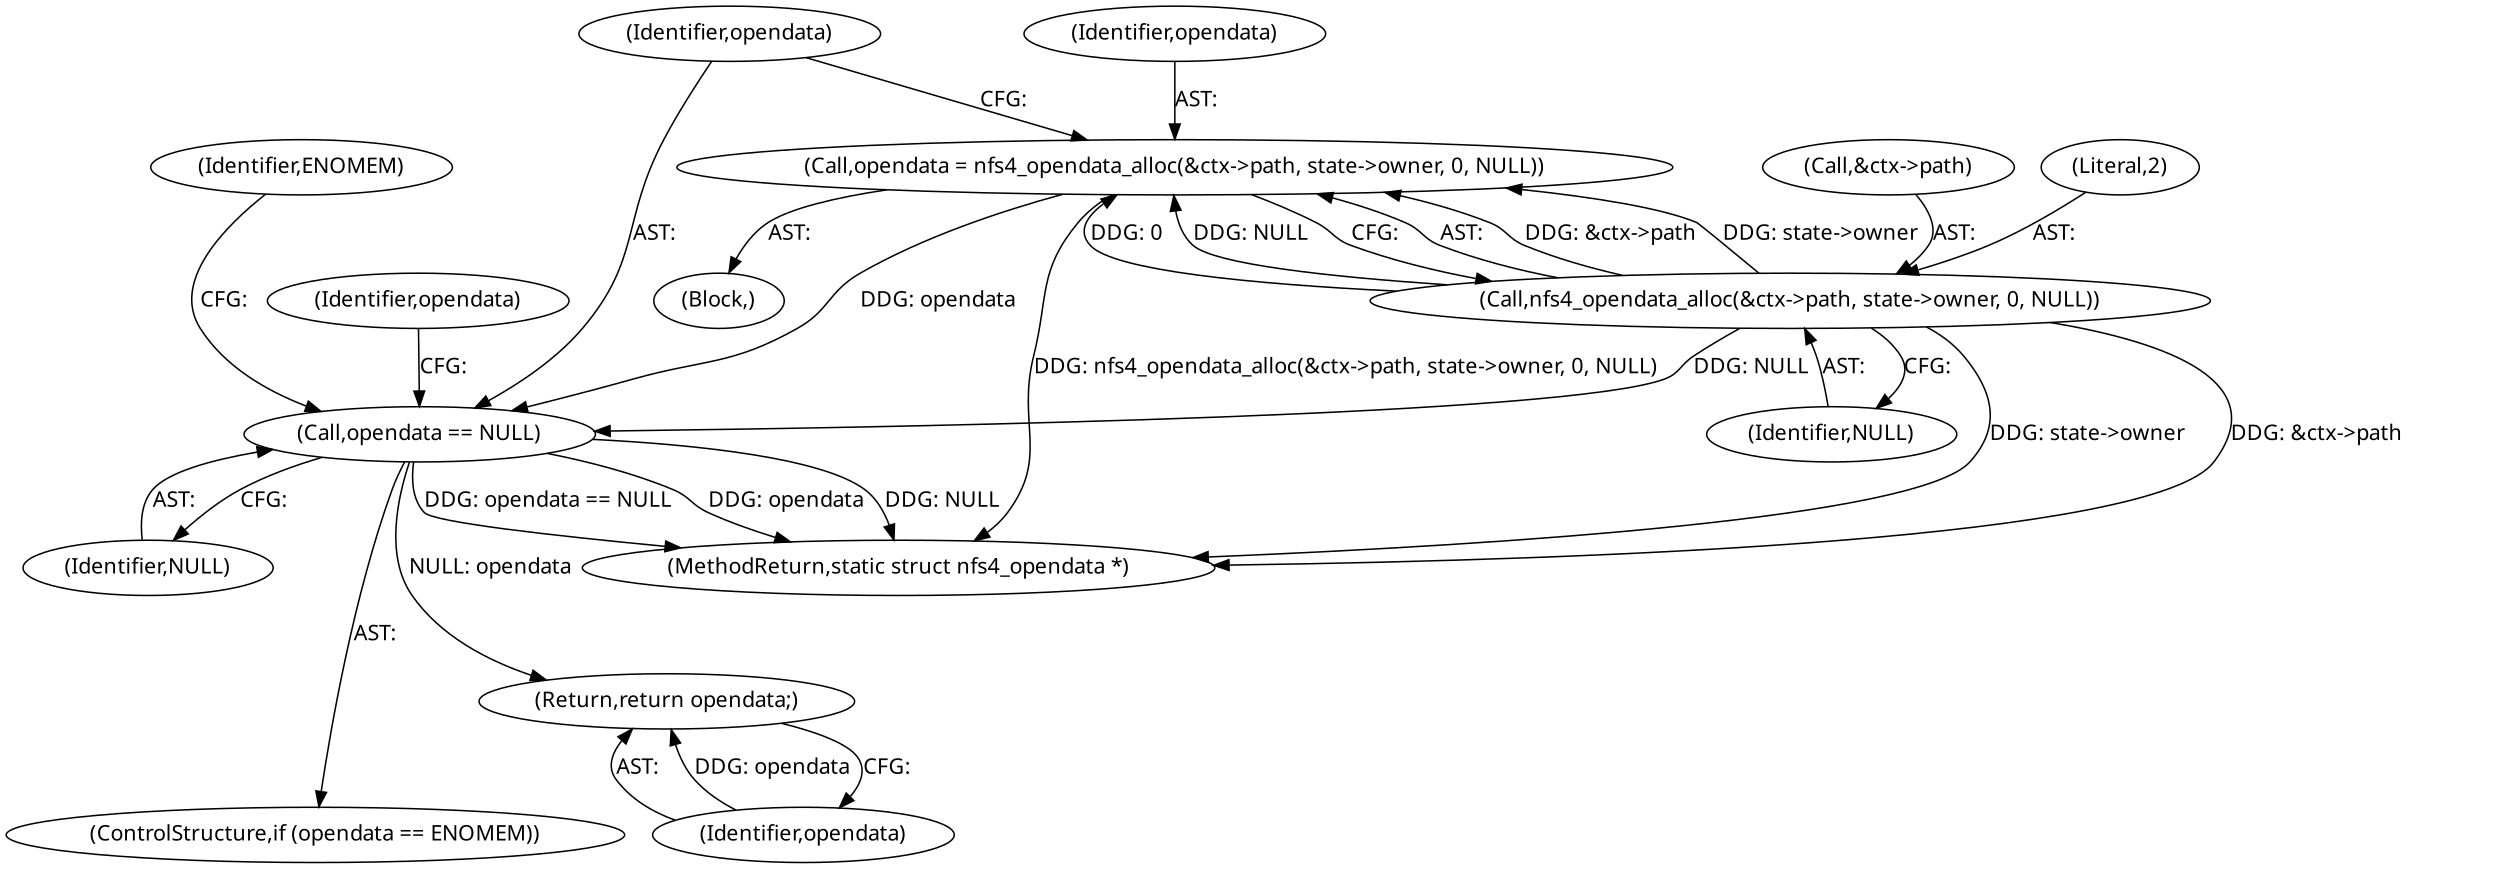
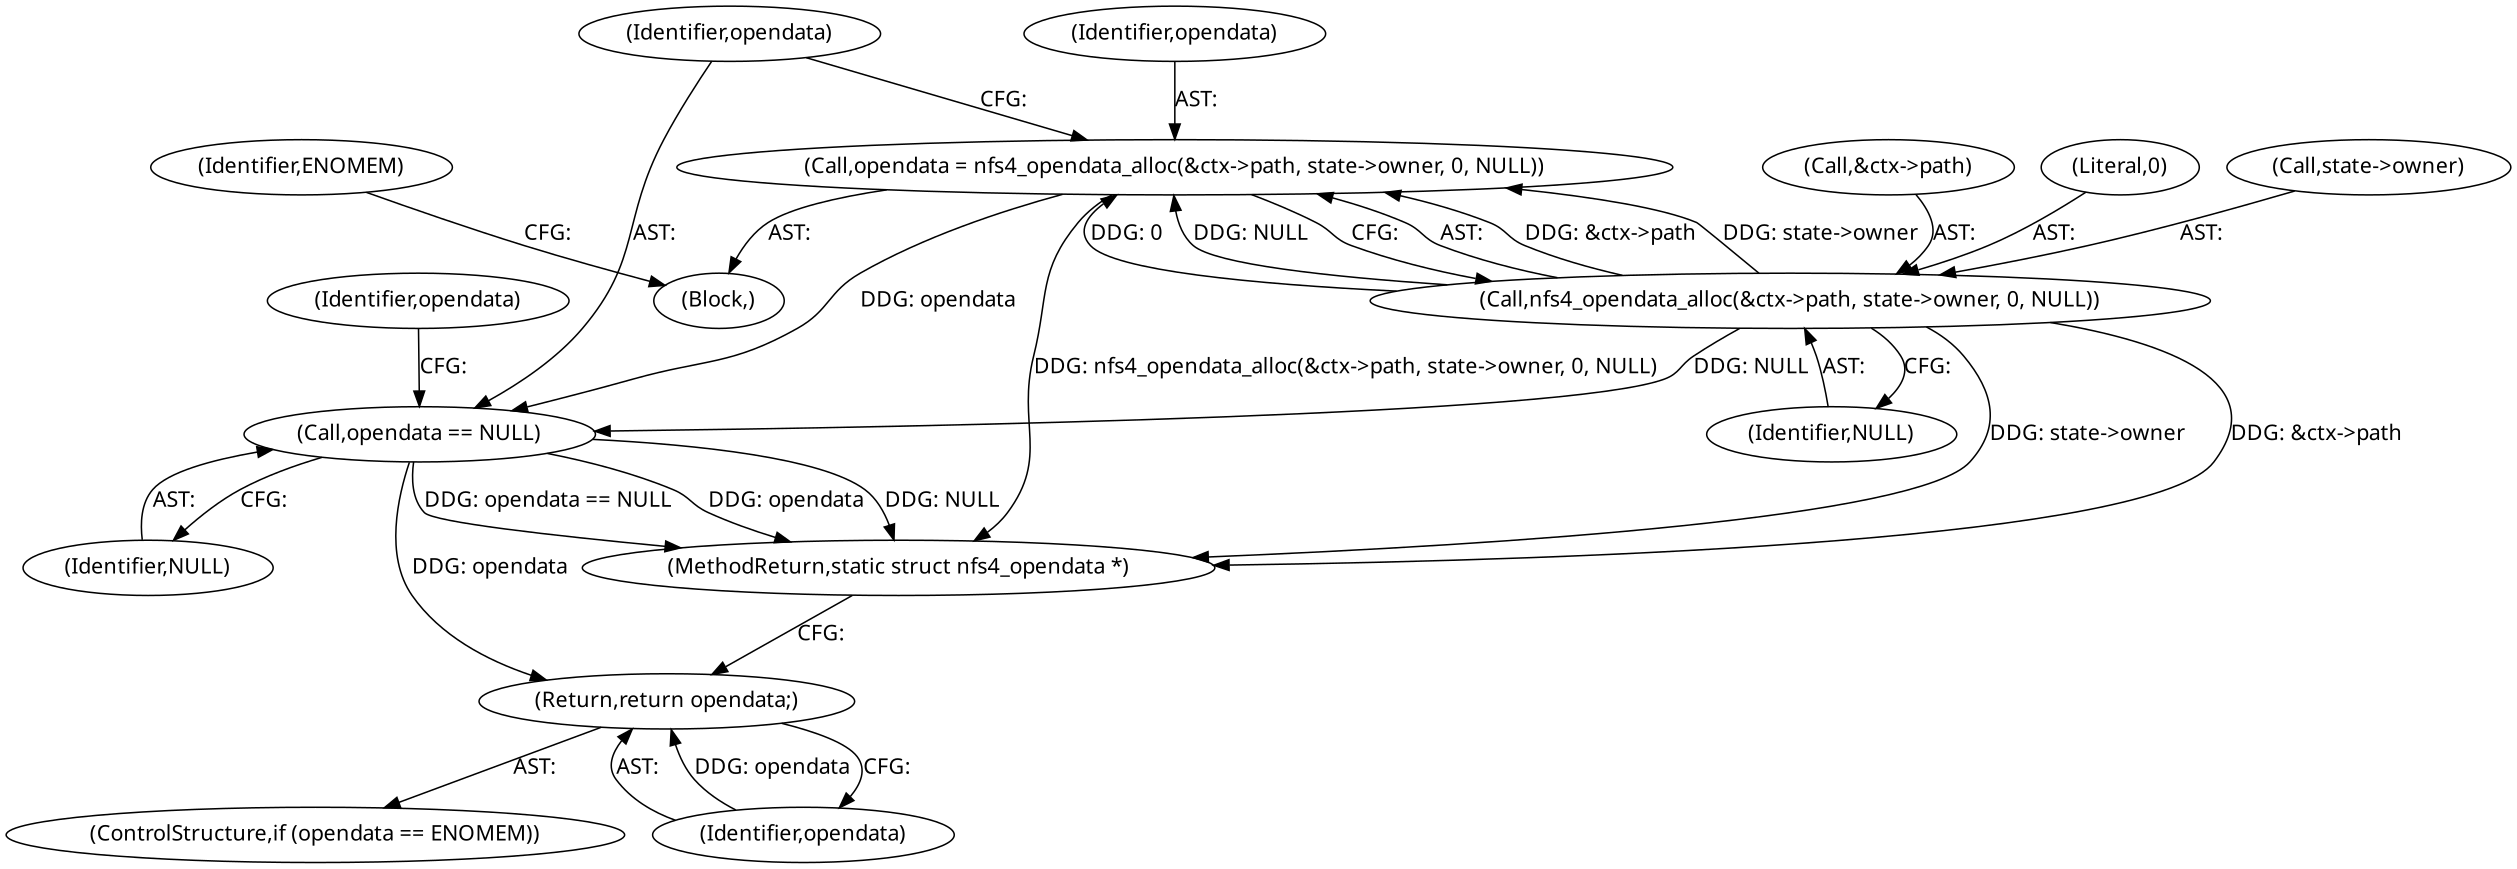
node "(Literal,2)": label "(Literal,2)" -> "(Literal,0)"
node "(Call,state->owner)": added
edge "(Identifier,ENOMEM)" -> "(Call,opendata == NULL)": now "(Identifier,ENOMEM)" -> "(Block,)"
edge "(Call,opendata == NULL)" -> "(Return,return opendata;)": label "NULL: opendata" -> "DDG: opendata"
edge "(Call,opendata == NULL)" -> "(ControlStructure,if (opendata == ENOMEM))": now "(Return,return opendata;)" -> "(ControlStructure,if (opendata == ENOMEM))"
edge "(MethodReturn,static struct nfs4_opendata *)" -> "(Return,return opendata;)": added, label "CFG:"
